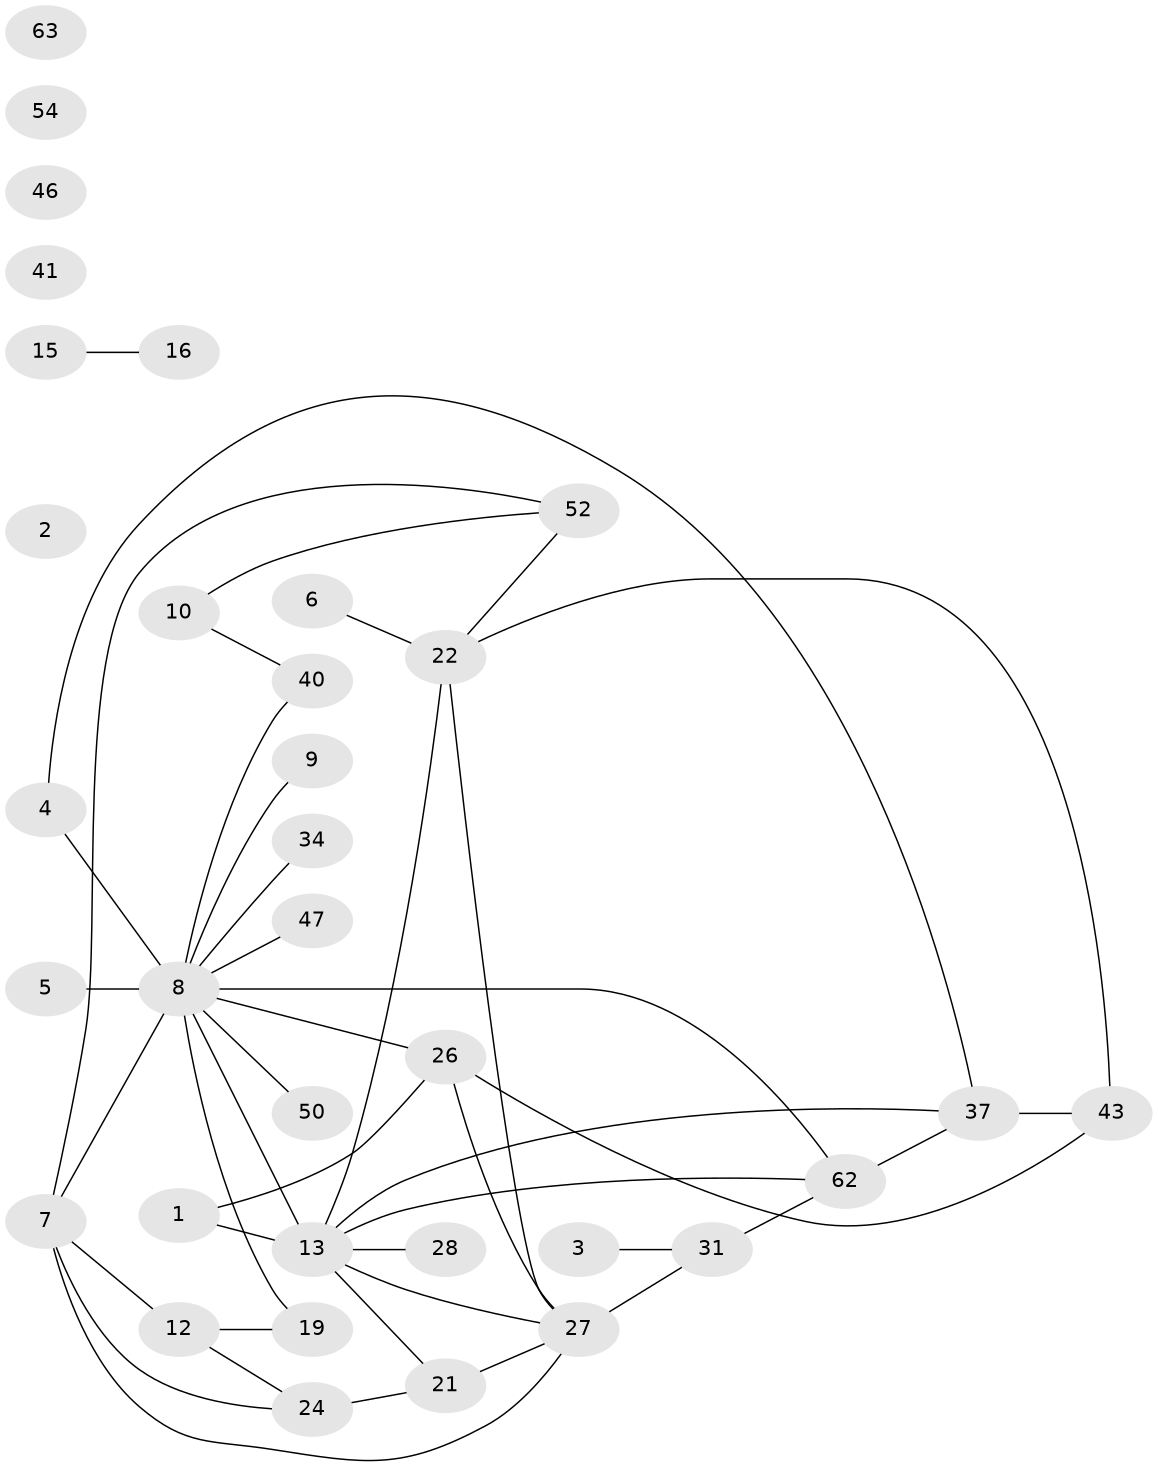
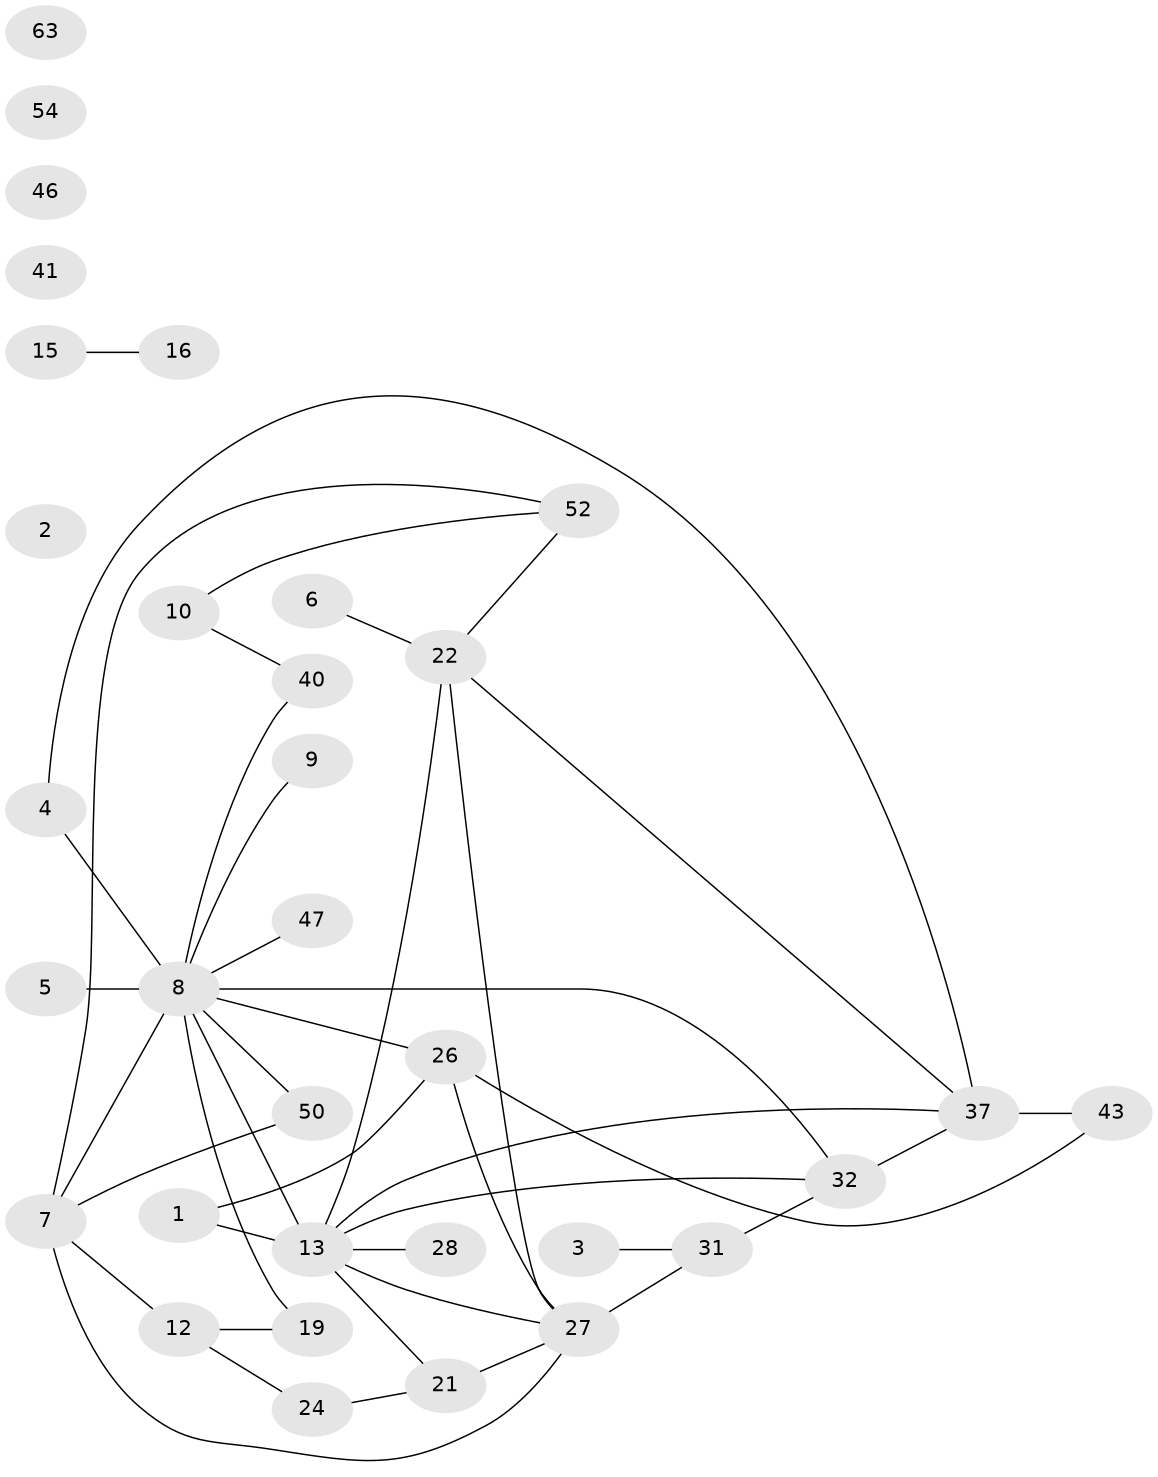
edge "22" -- "43": now "22" -- "37"
node "34": removed
node "62": label "62" -> "32"
edge "7" -- "24": now "7" -- "50"
